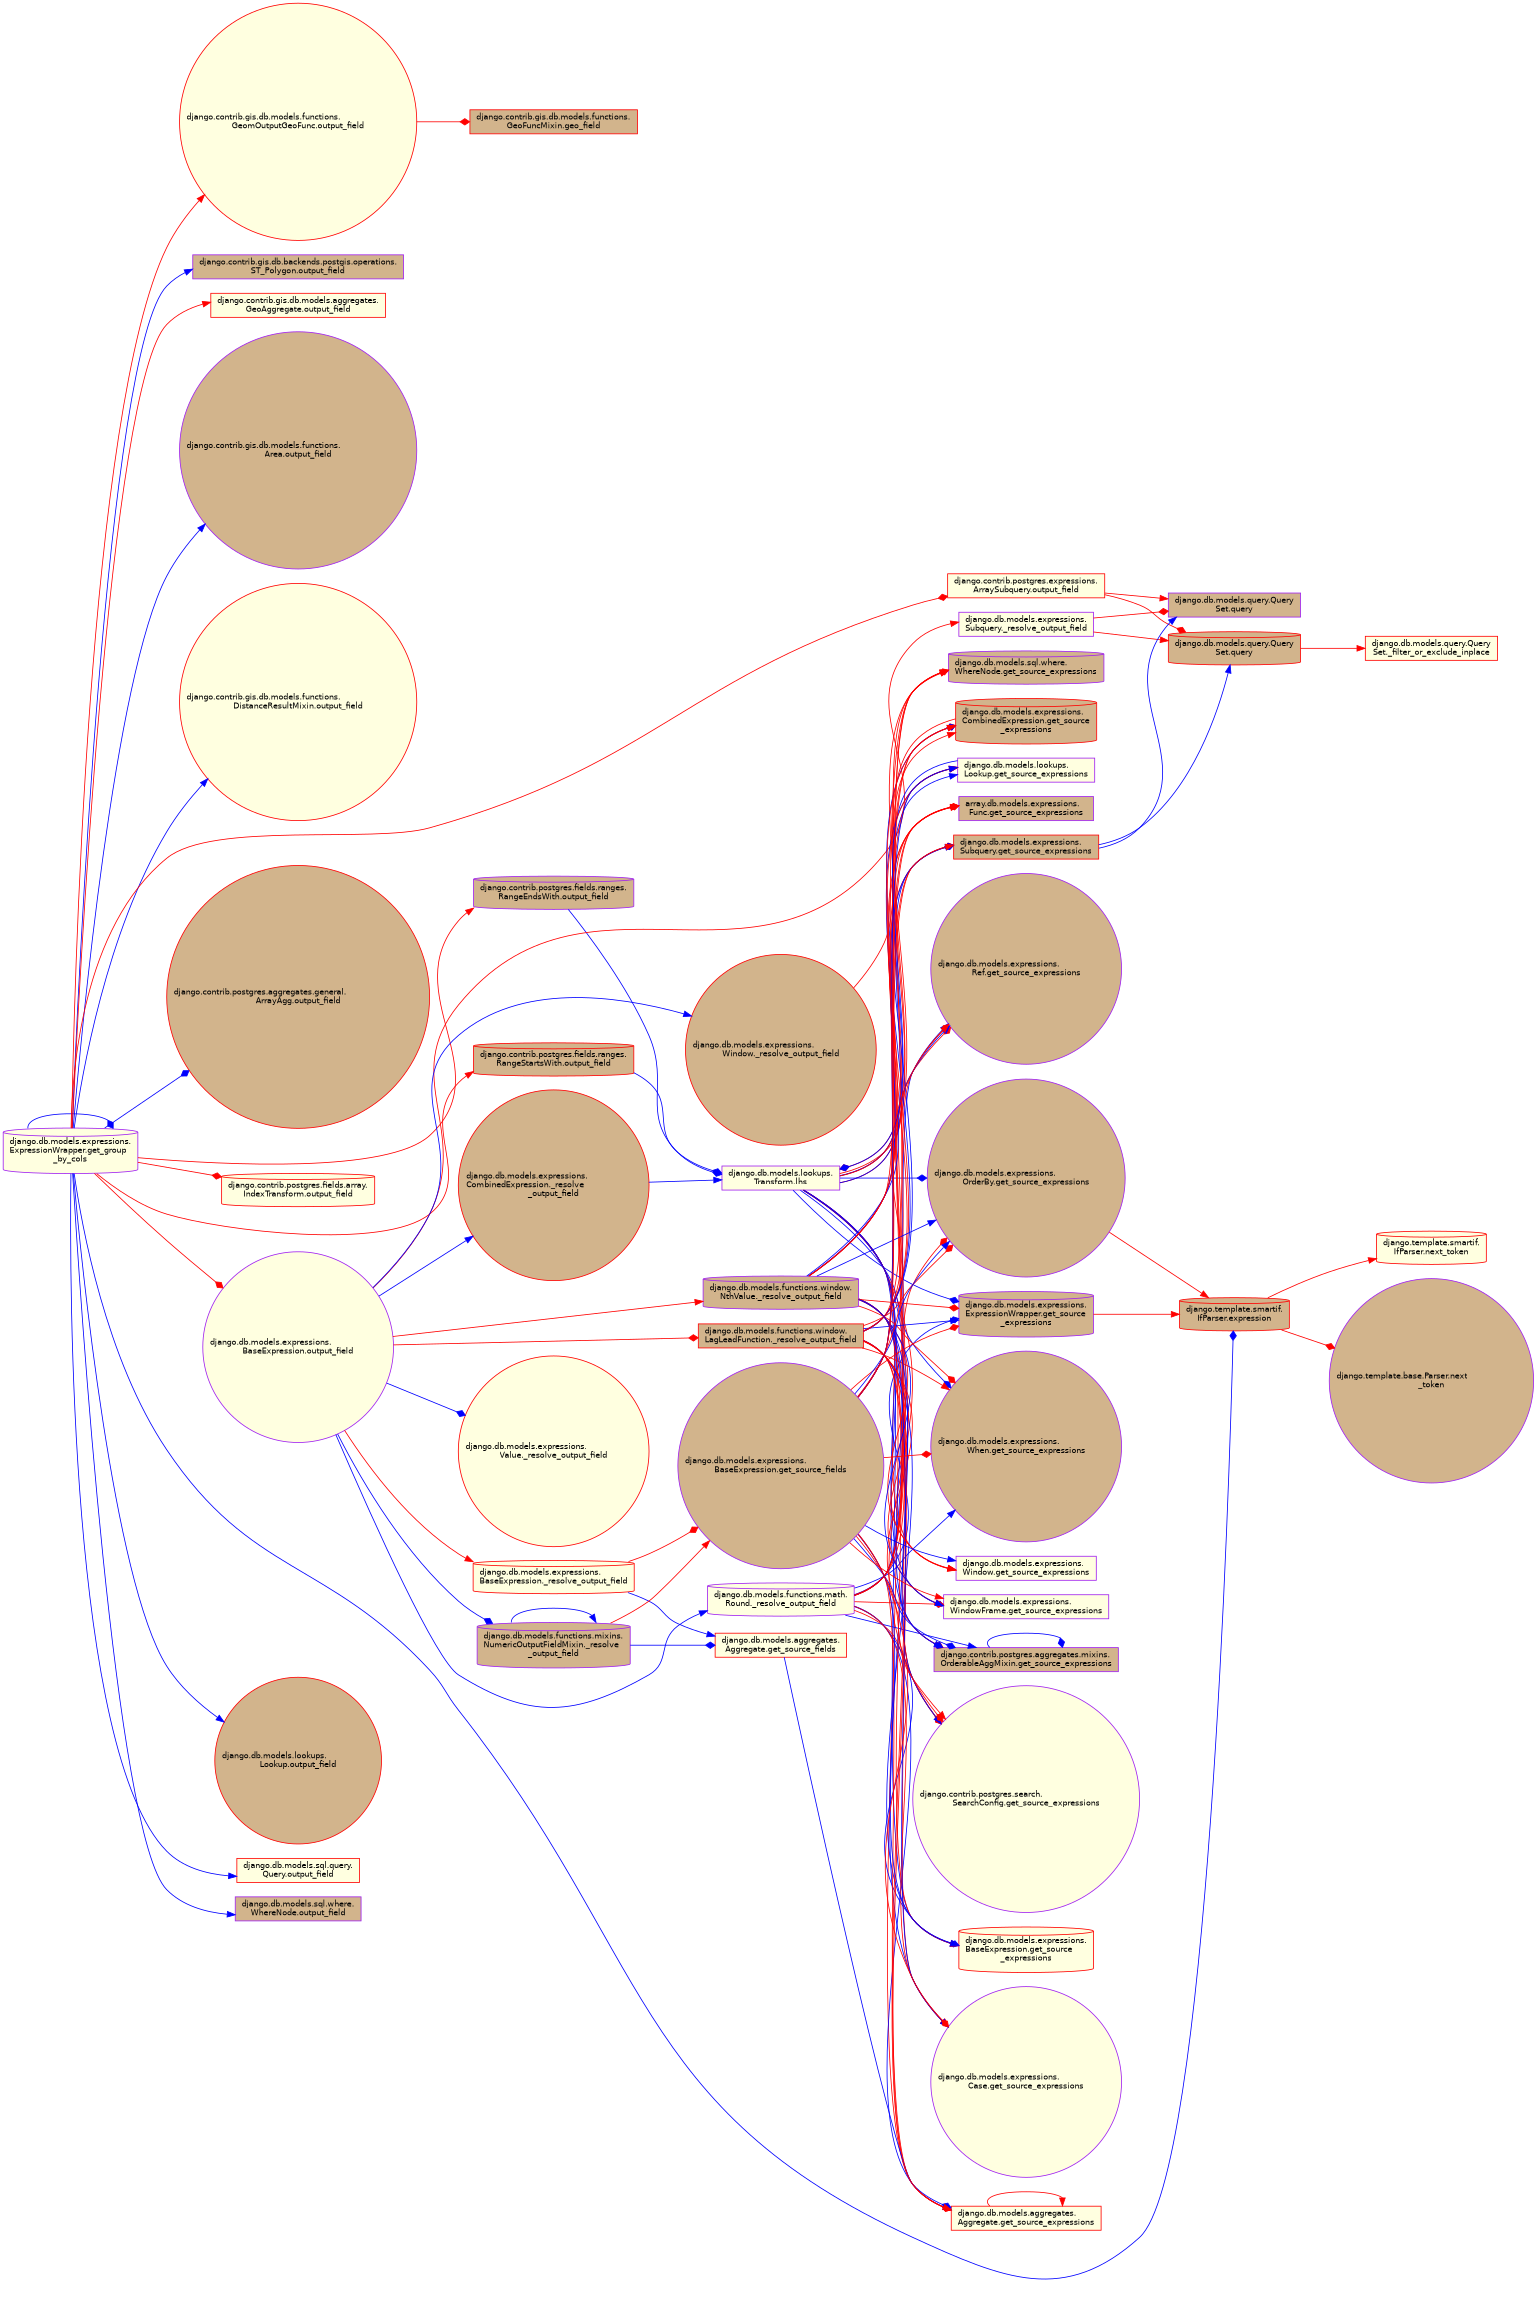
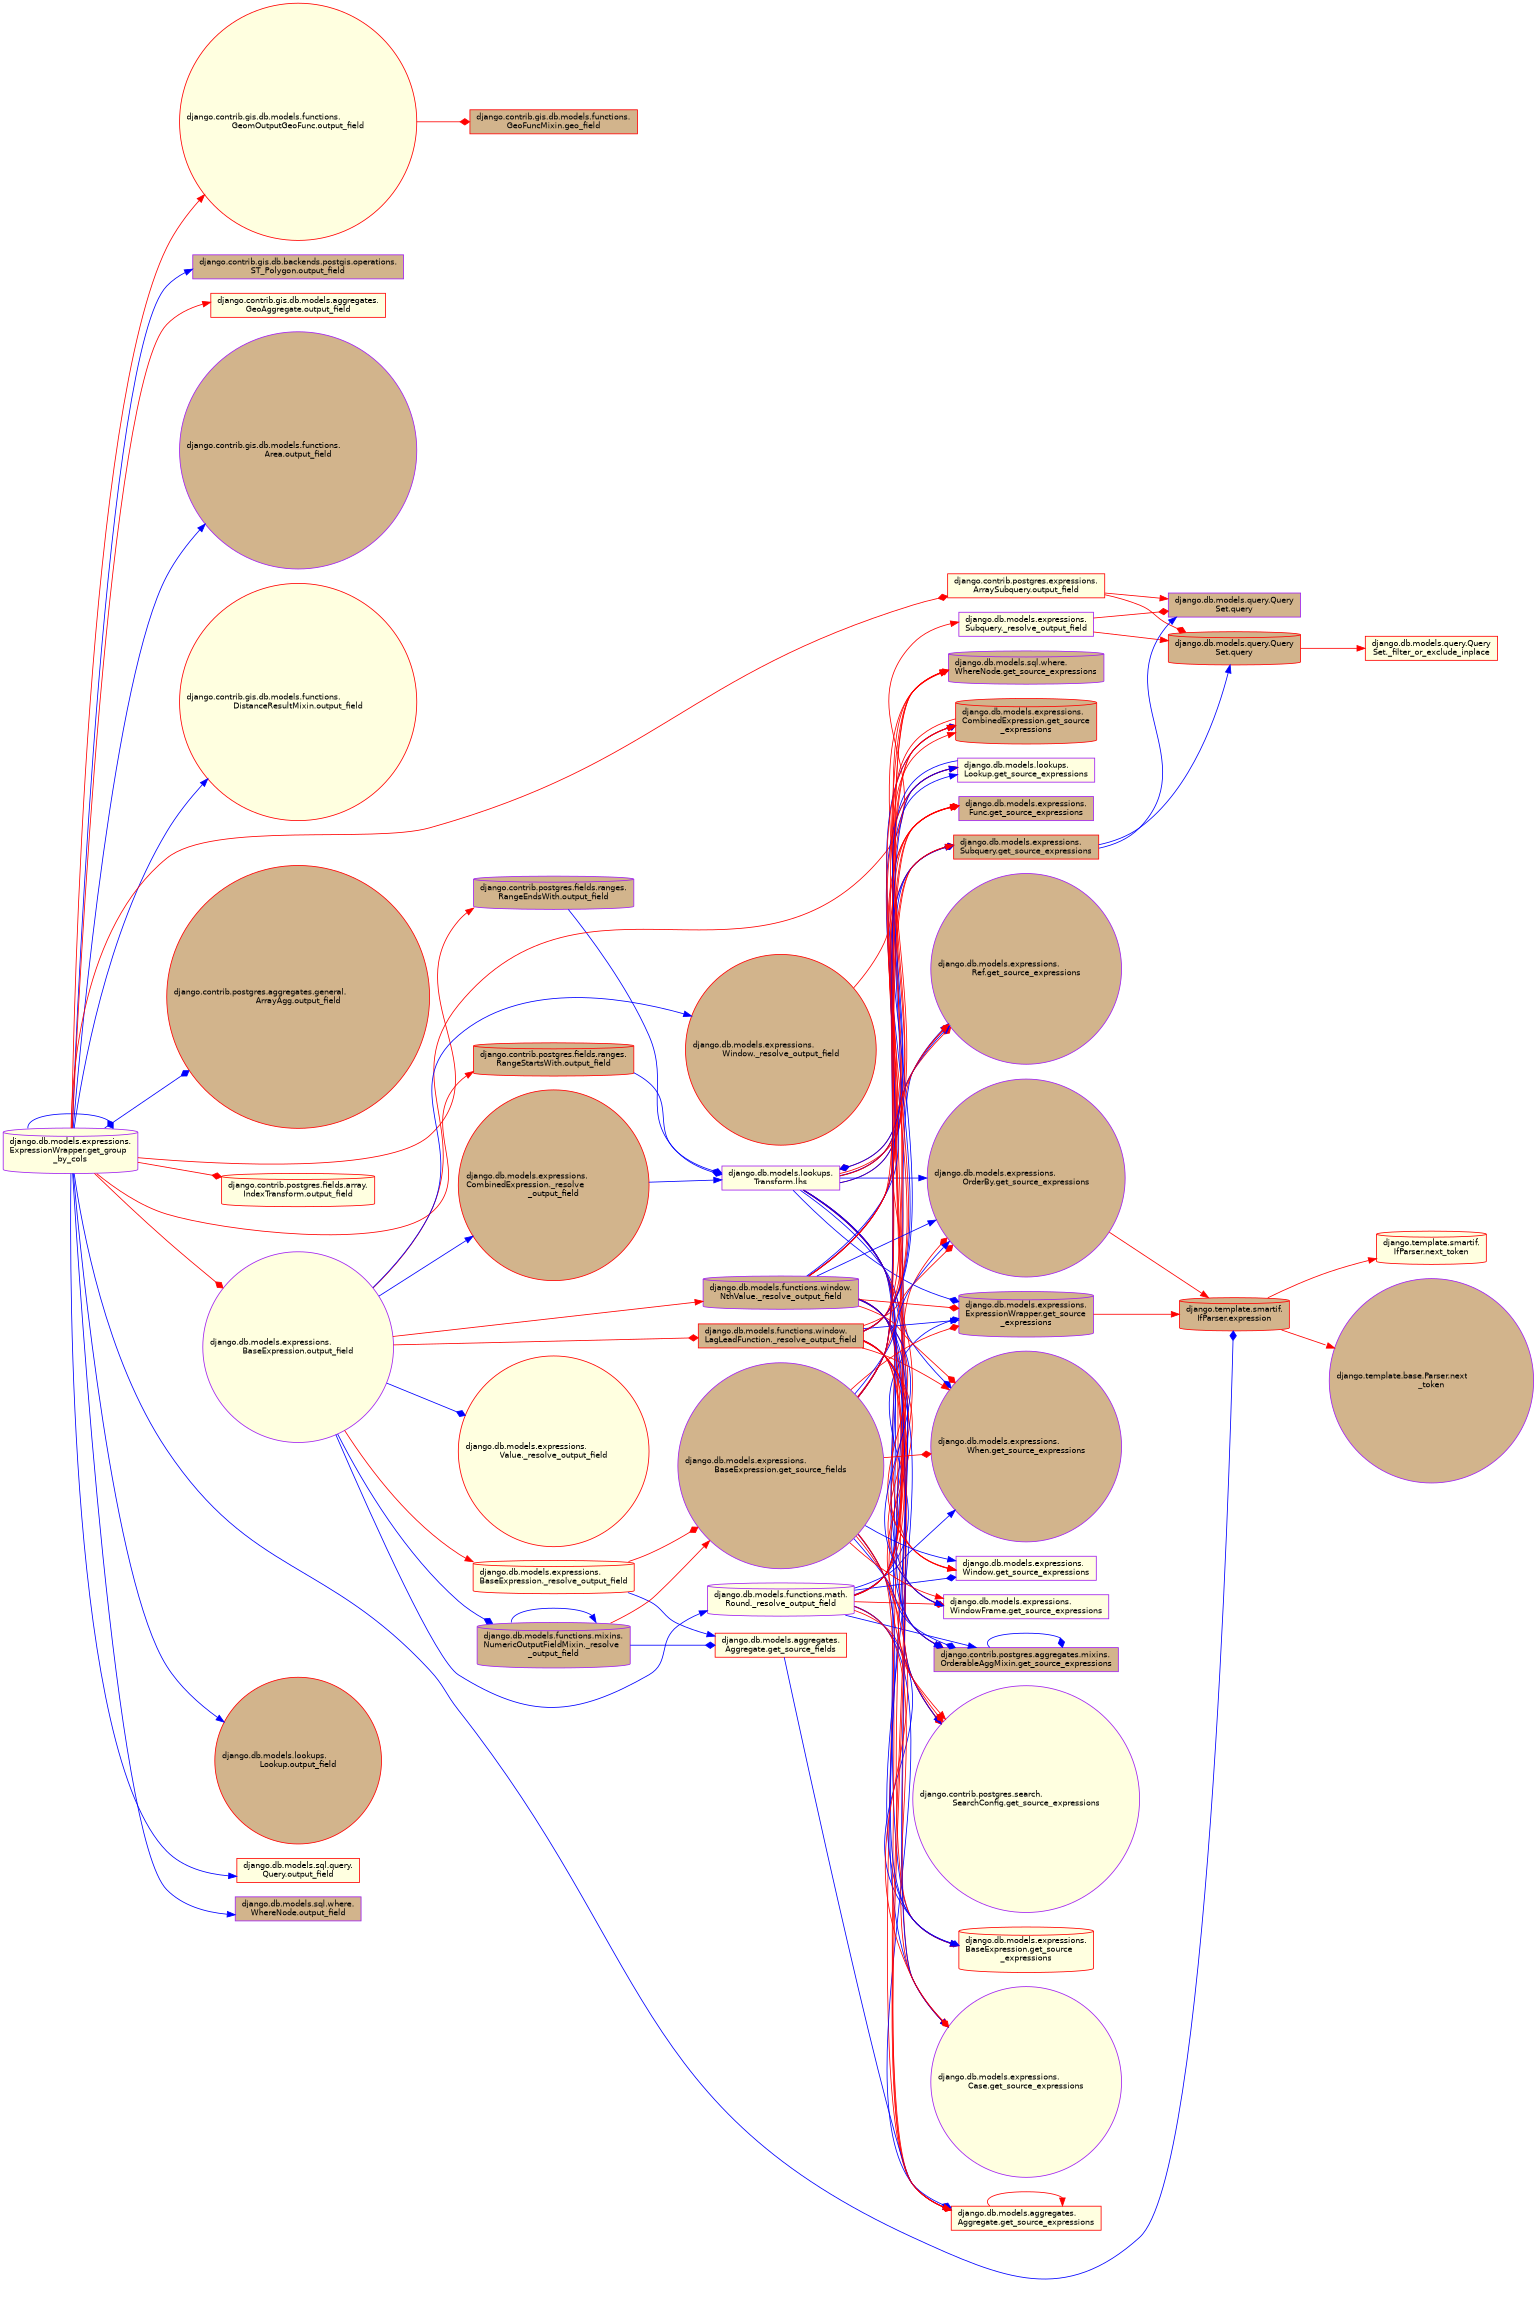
node "array.db.models.expressions. Func.get_source_expressions": label "array.db.models.expressions. Func.get_source_expressions" -> "django.db.models.expressions. Func.get_source_expressions"
edge "django.db.models.lookups. Transform.lhs" -> "django.db.models.expressions. OrderBy.get_source_expressions": arrowhead diamond -> normal
edge "django.template.smartif. IfParser.expression" -> "django.template.base.Parser.next _token": arrowhead diamond -> normal
edge "django.db.models.functions.math. Round._resolve_output_field" -> "django.db.models.expressions. Window.get_source_expressions": added
